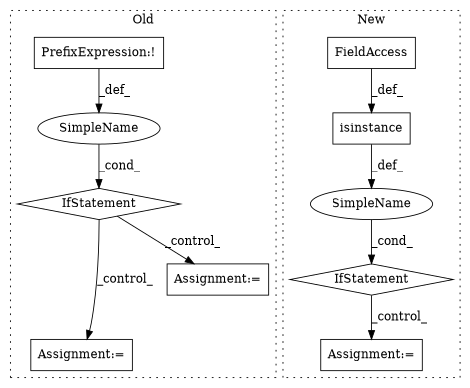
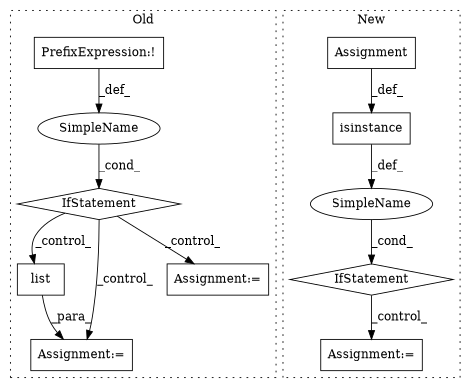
node "FieldAccess": label "FieldAccess" -> "Assignment"
node "list": added
